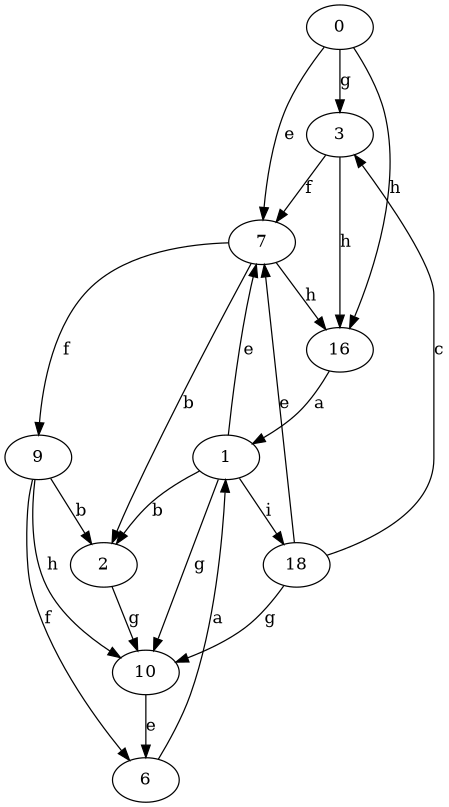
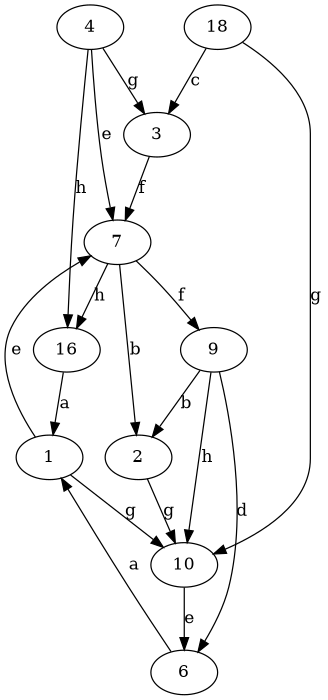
node "0": label "0" -> "4"
edge "3" -> "16": removed, label "h"
edge "18" -> "7": removed, label "e"
edge "1" -> "2": removed, label "b"
edge "1" -> "18": removed, label "i"
edge "9" -> "6": label "f" -> "d"
